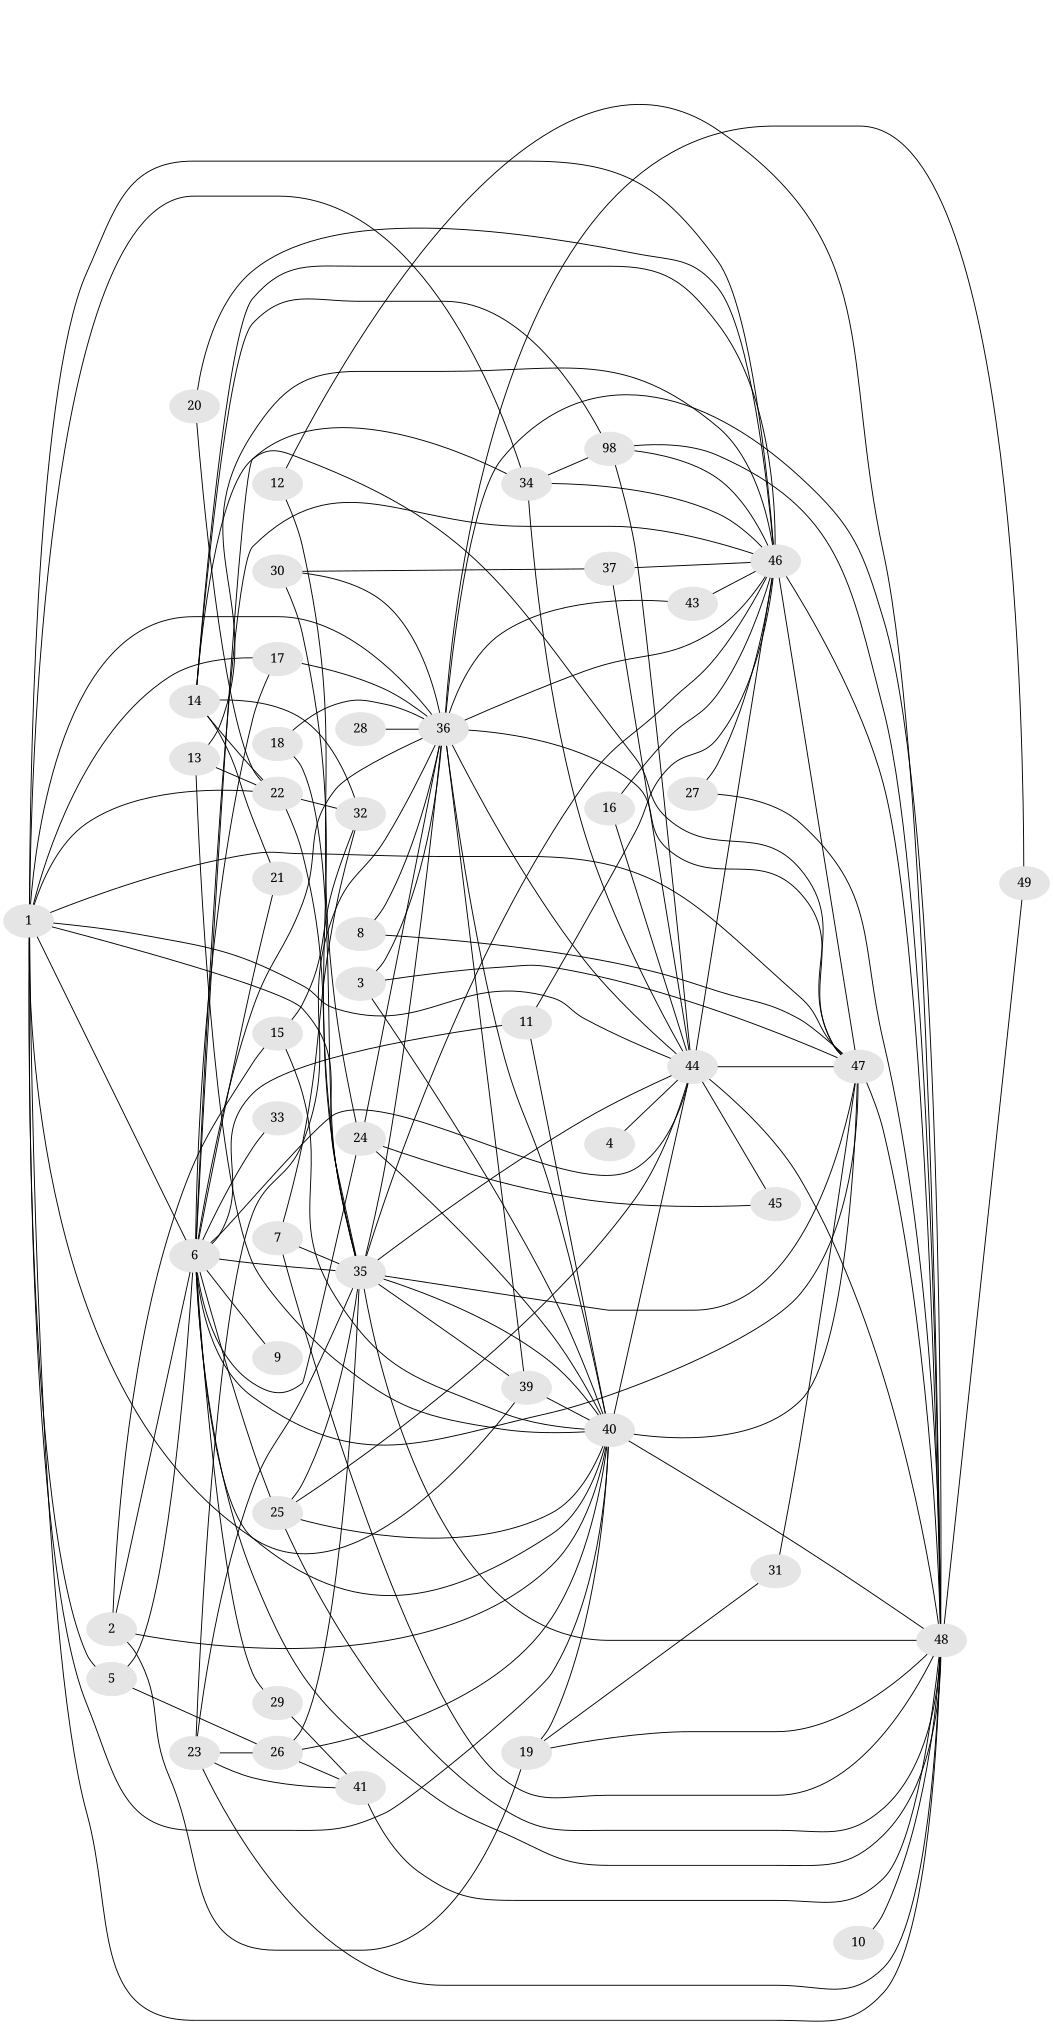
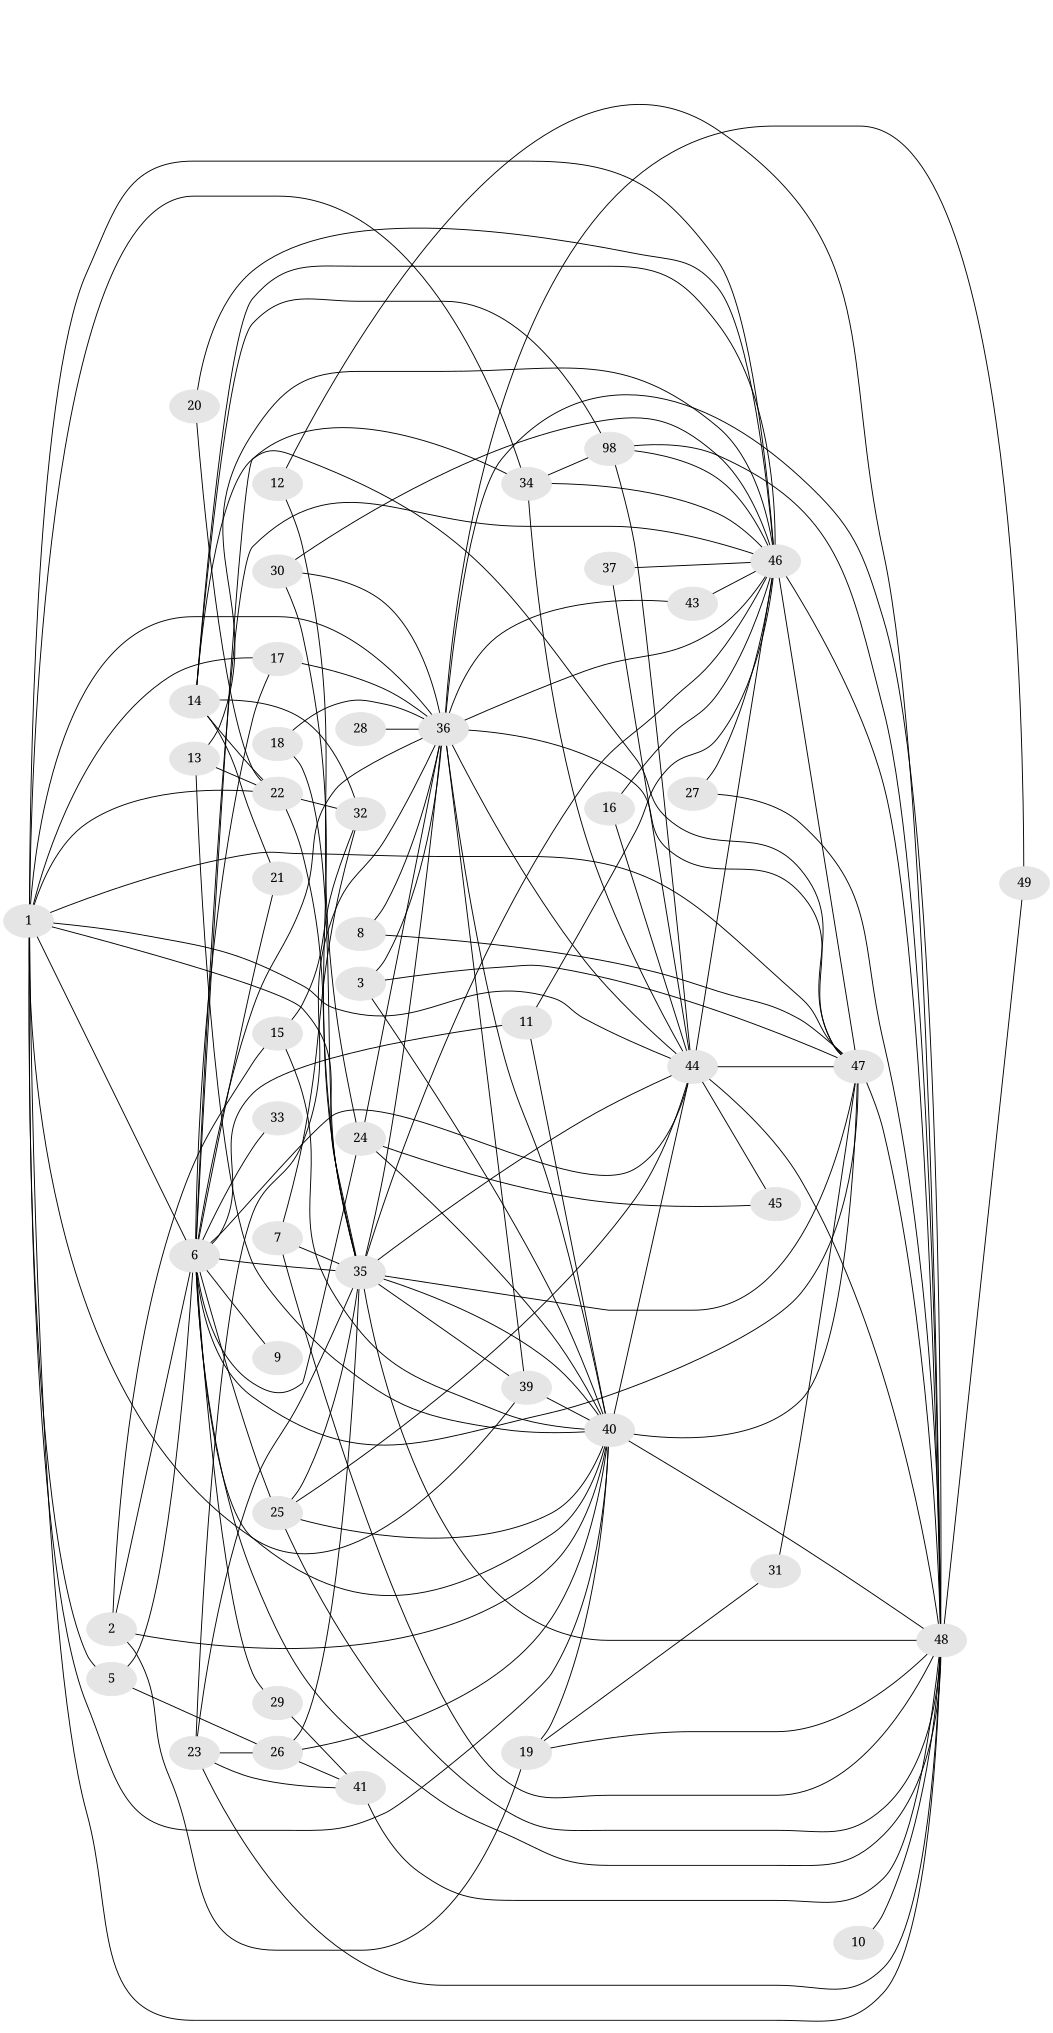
edge "37" -- "30": now "46" -- "30"
node "4": removed
